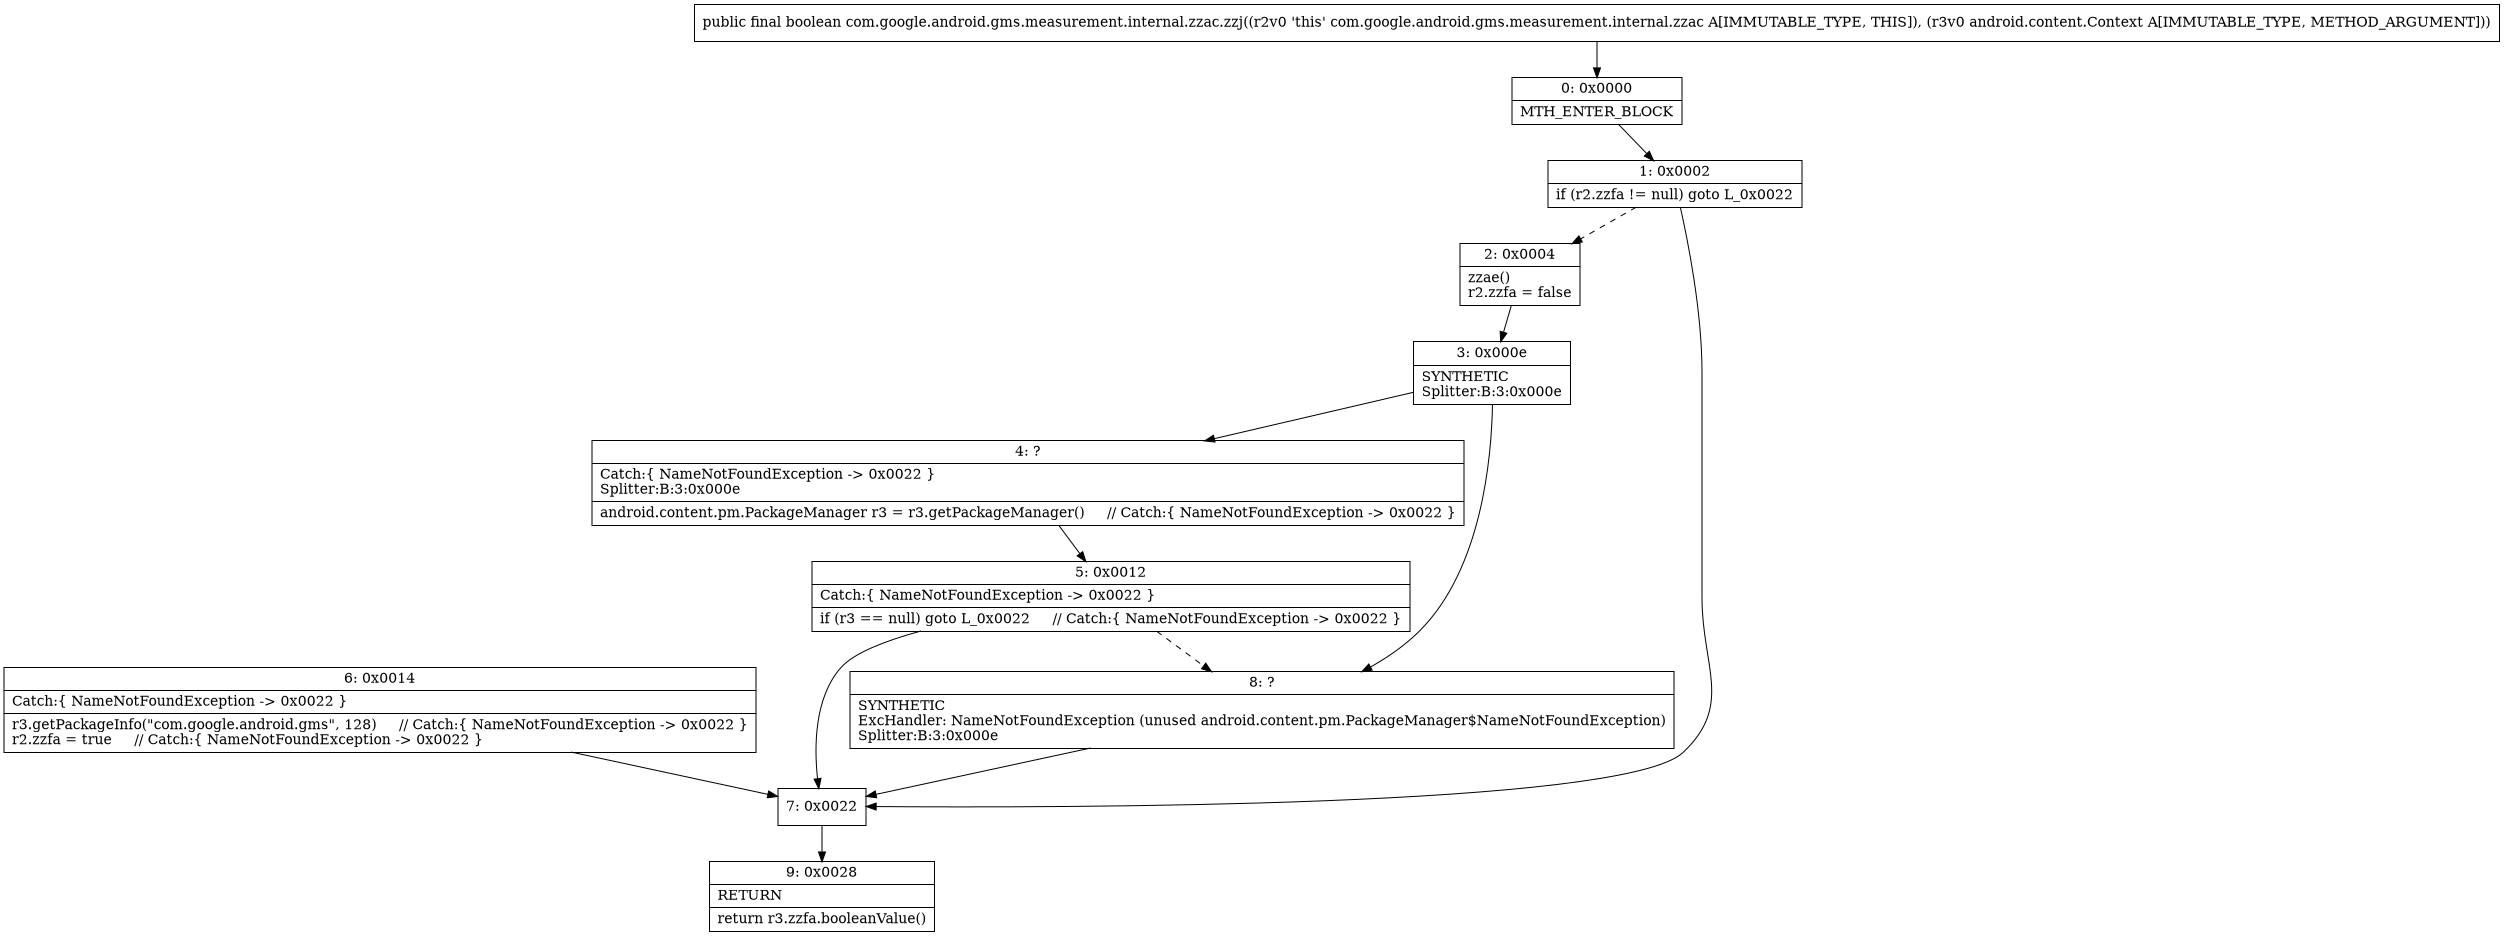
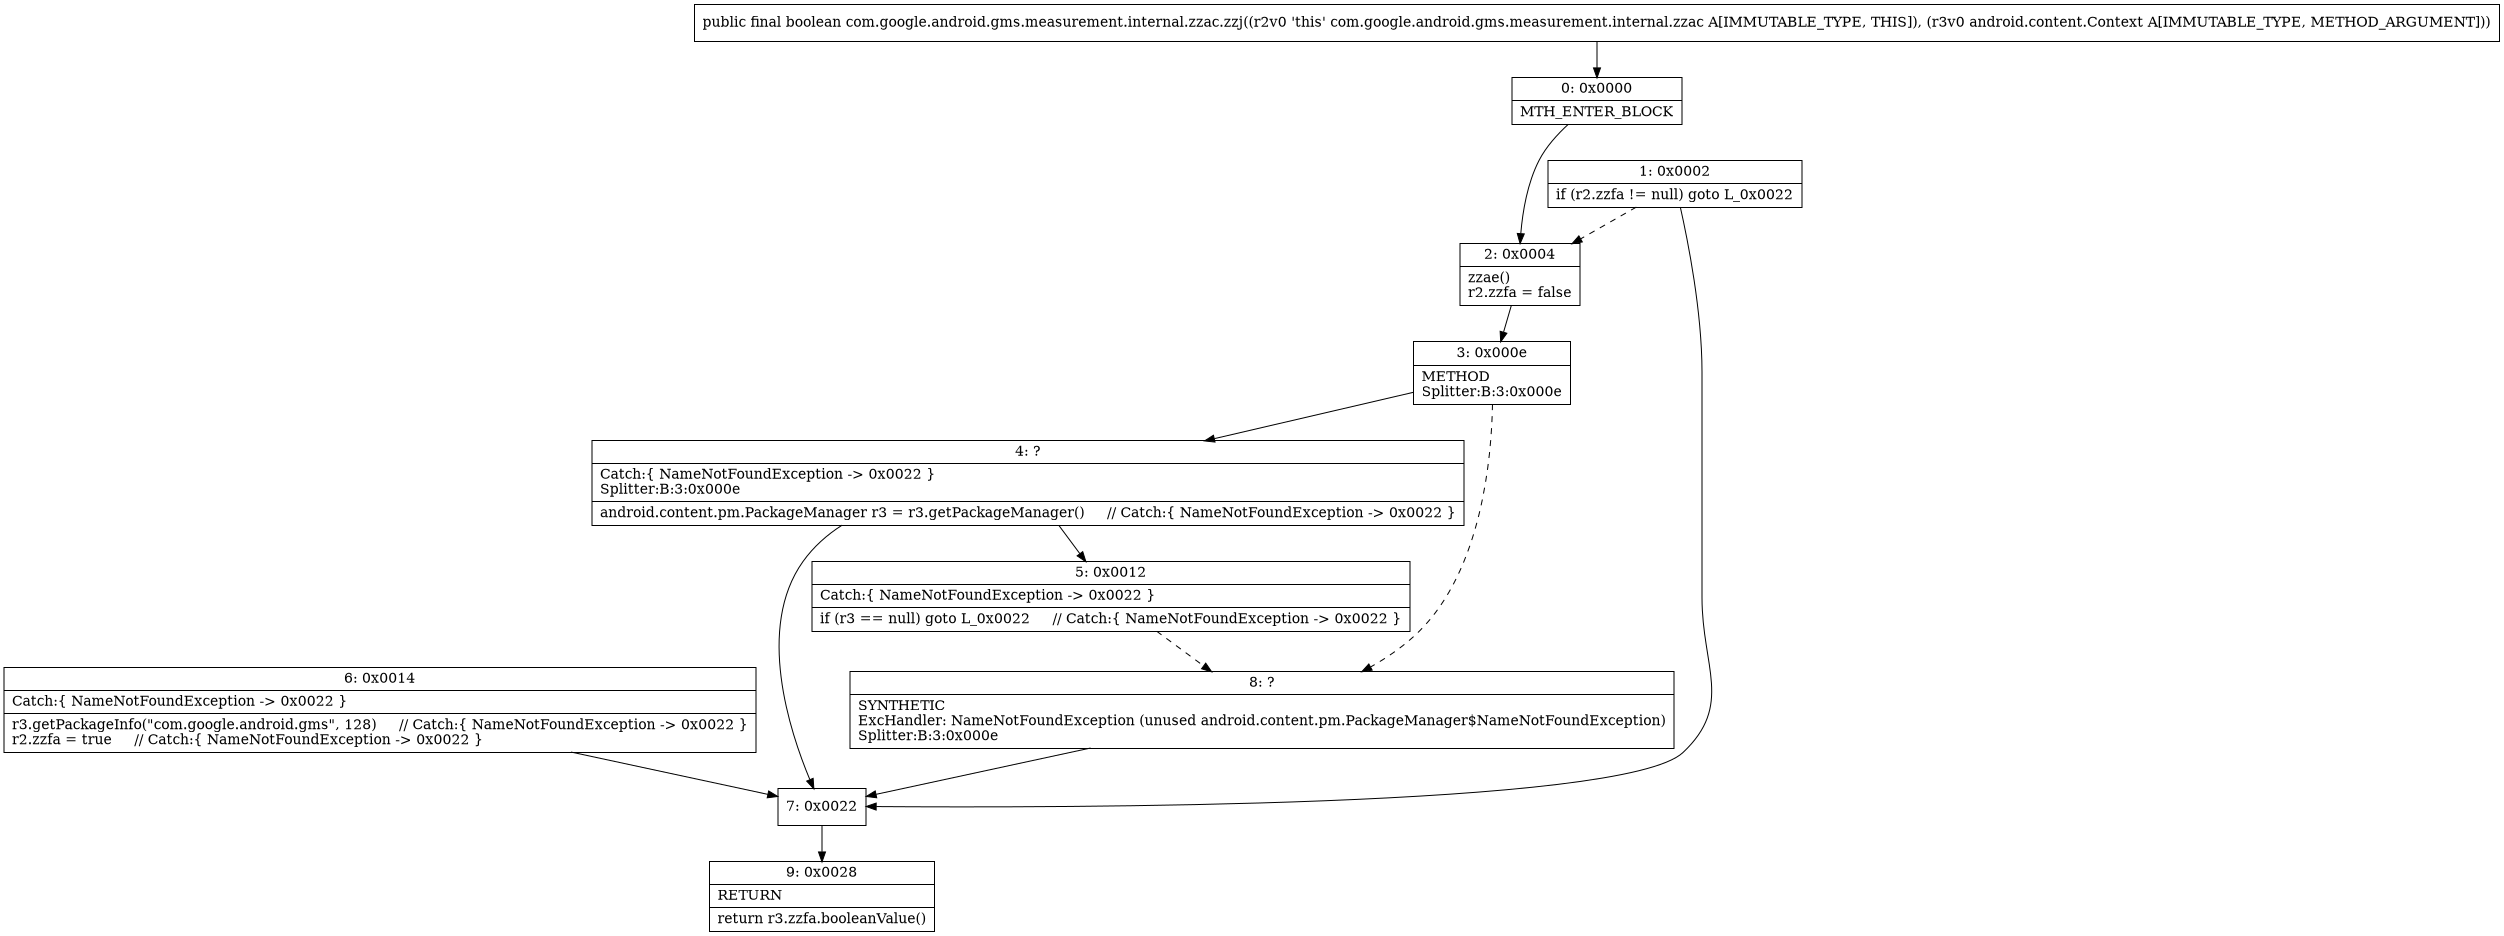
edge "0: 0x0000" -> "1: 0x0002": now "0: 0x0000" -> "2: 0x0004"
node "3: 0x000e": text "SYNTHETIC" -> "METHOD"
edge "3: 0x000e" -> "8: ?": style solid -> dashed
edge "5: 0x0012" -> "7: 0x0022": now "4: ?" -> "7: 0x0022"
